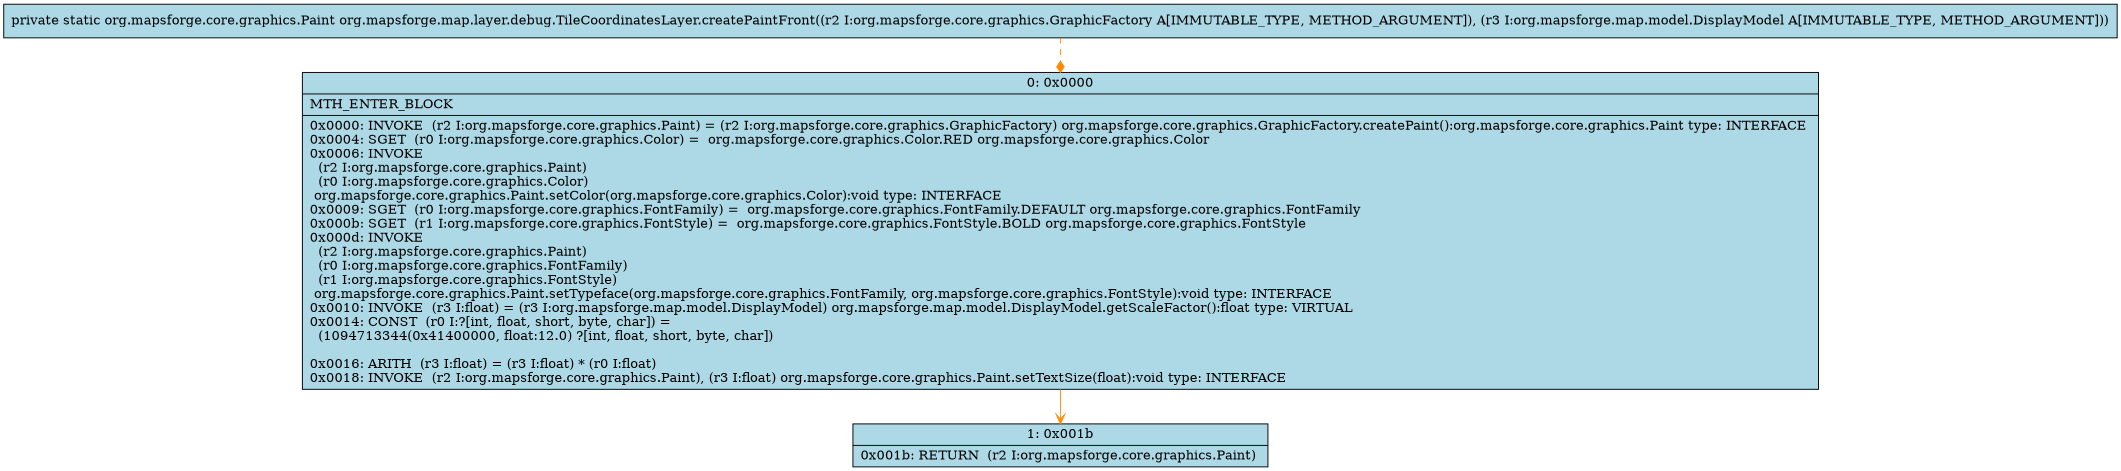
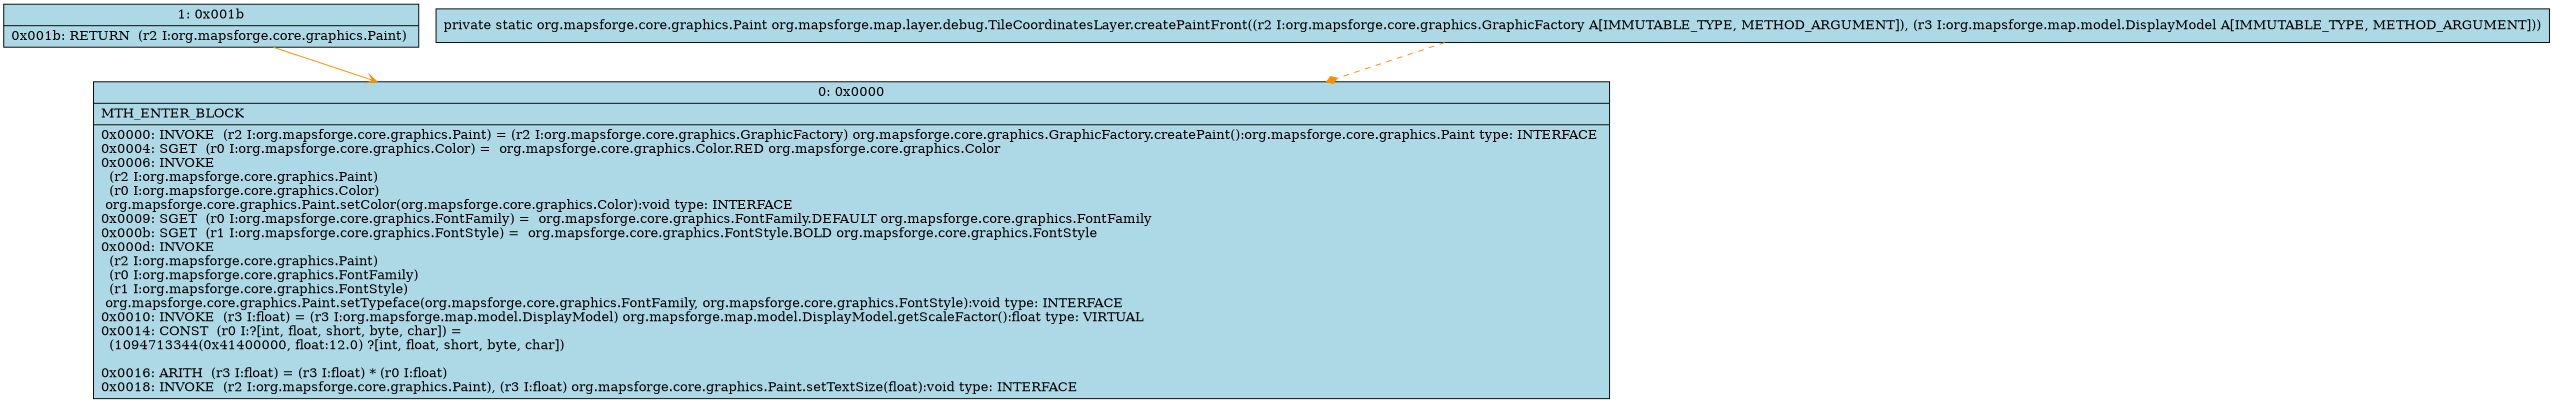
edge "0: 0x0000" -> "1: 0x001b": reversed
